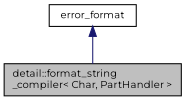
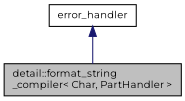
node "error_format": label "error_format" -> "error_handler"
